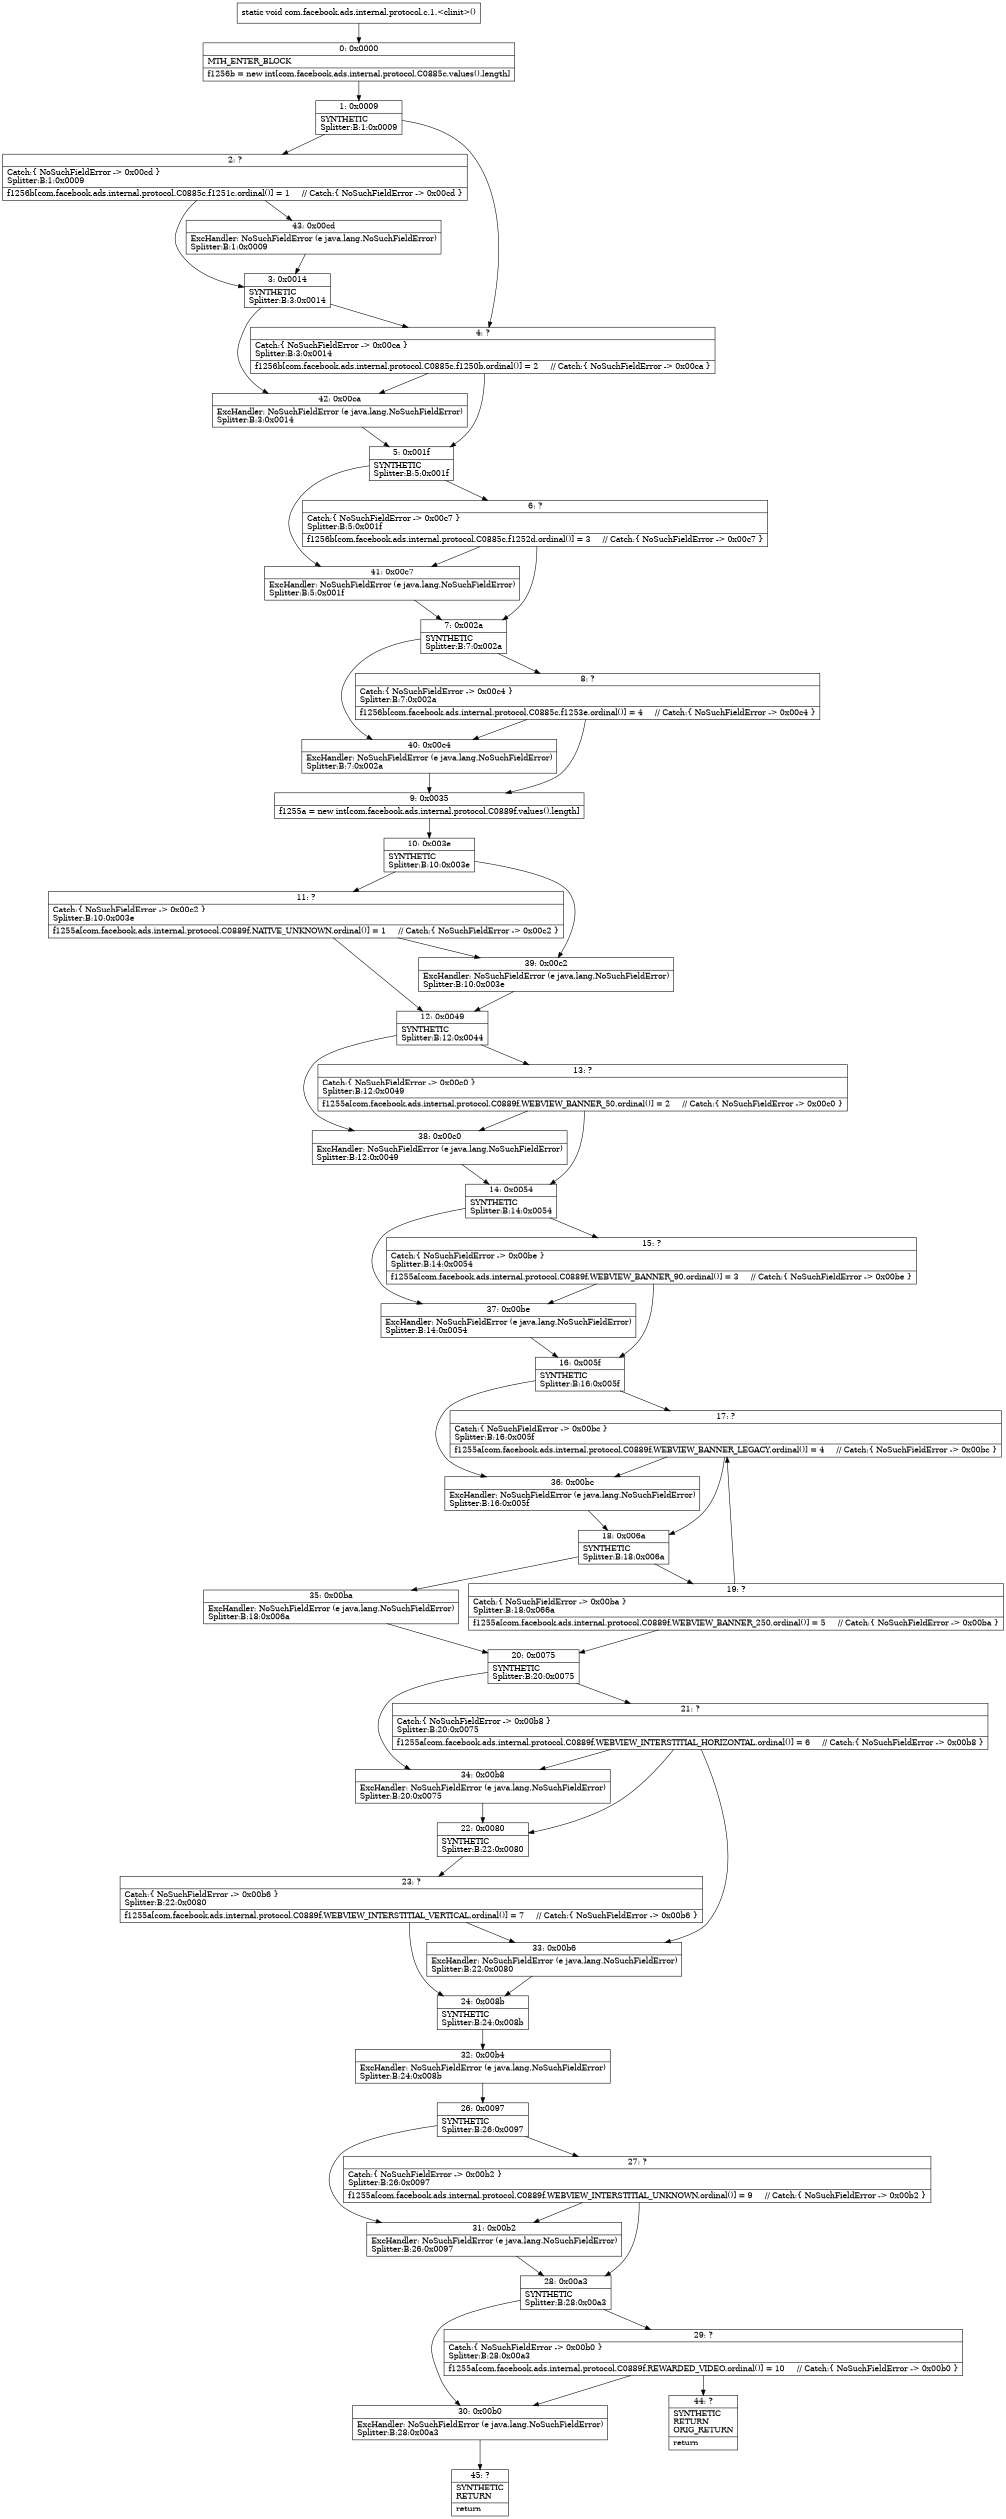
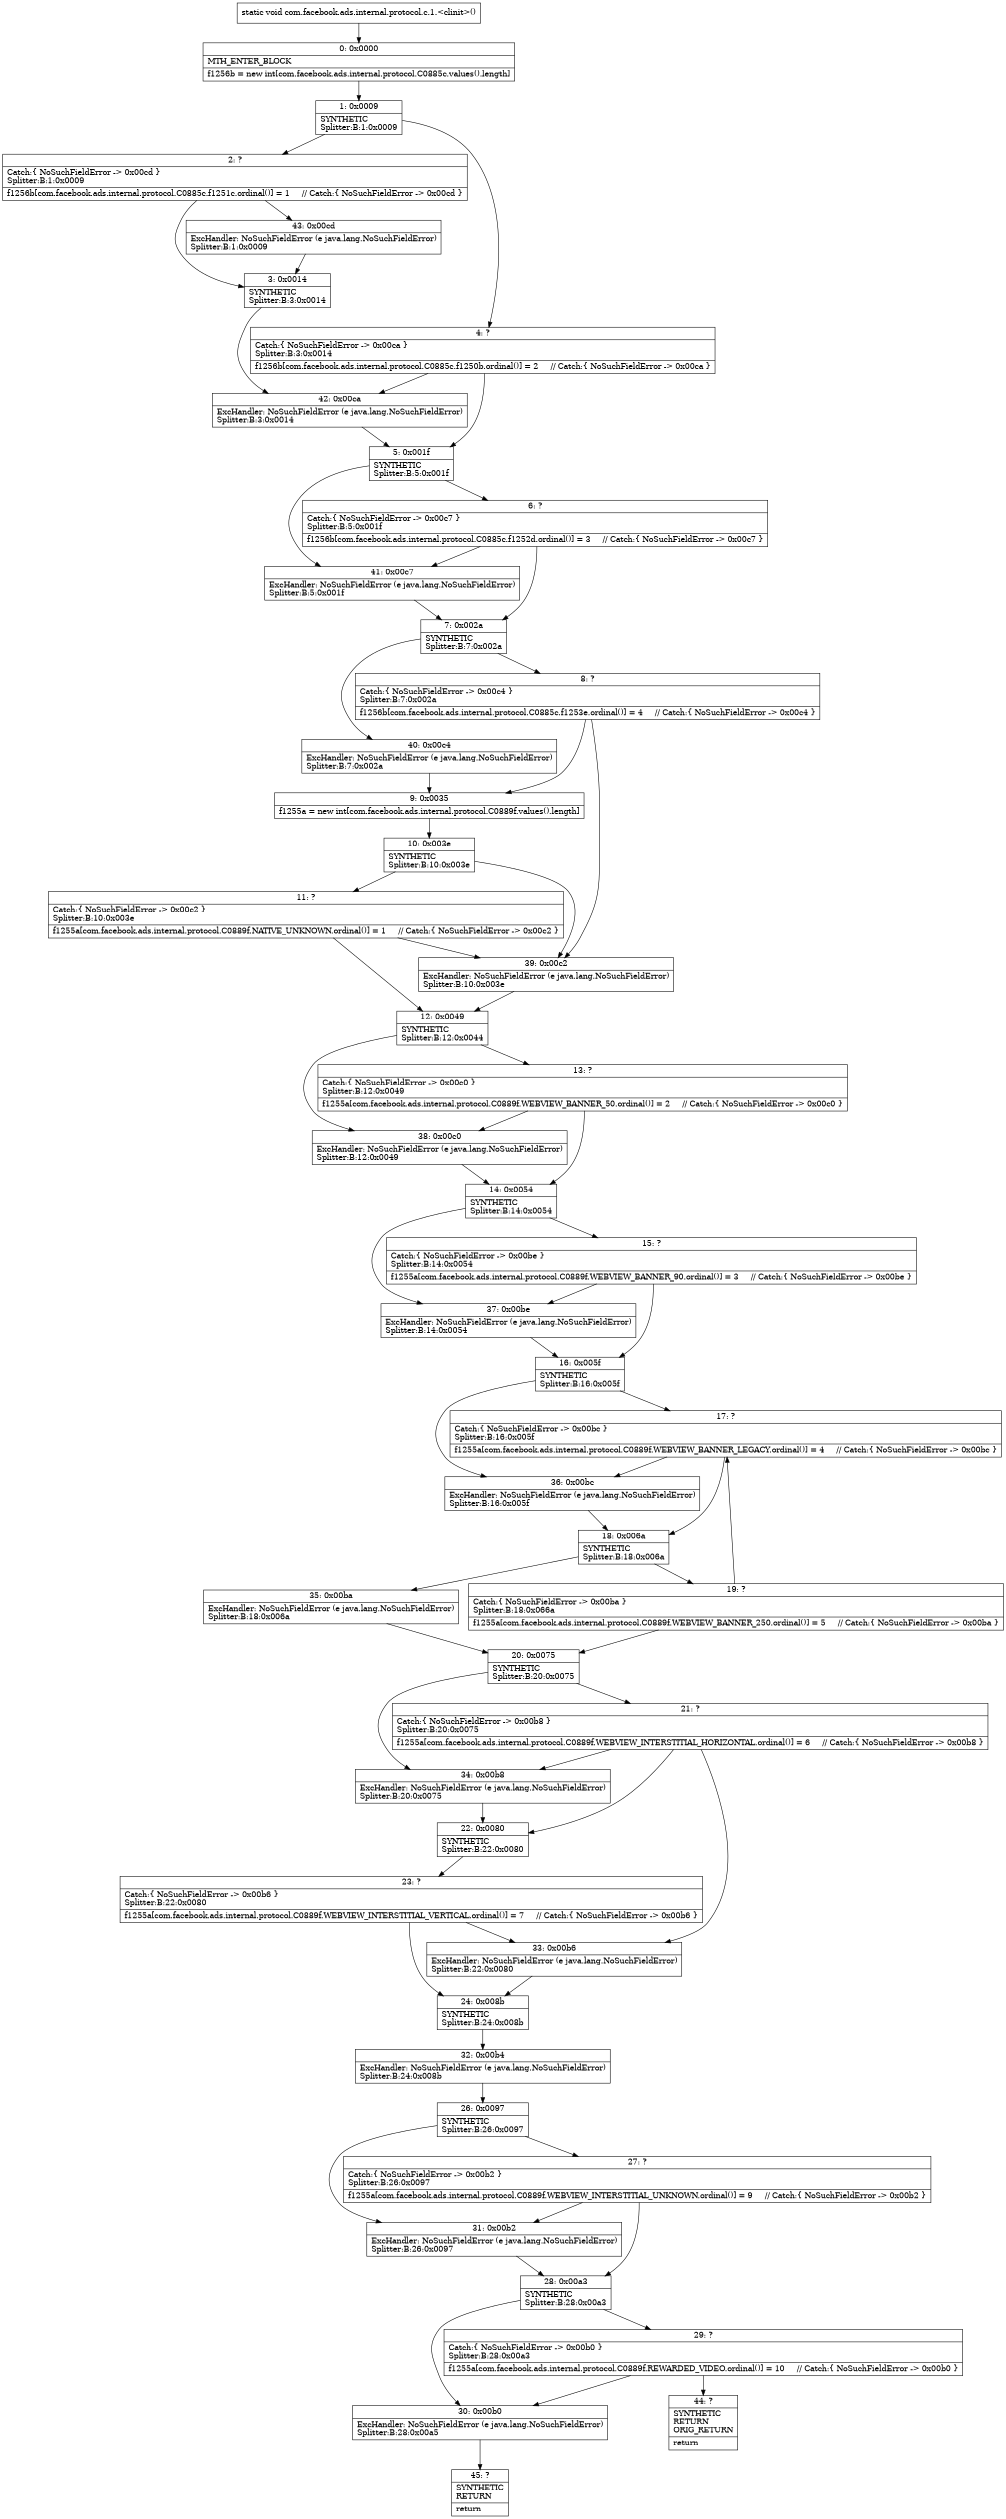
edge "3: 0x0014" -> "4: ?": removed
edge "8: ?" -> "40: 0x00c4": now "8: ?" -> "39: 0x00c2"
node "30: 0x00b0": text "Splitter:B:28:0x00a3" -> "Splitter:B:28:0x00a5"
